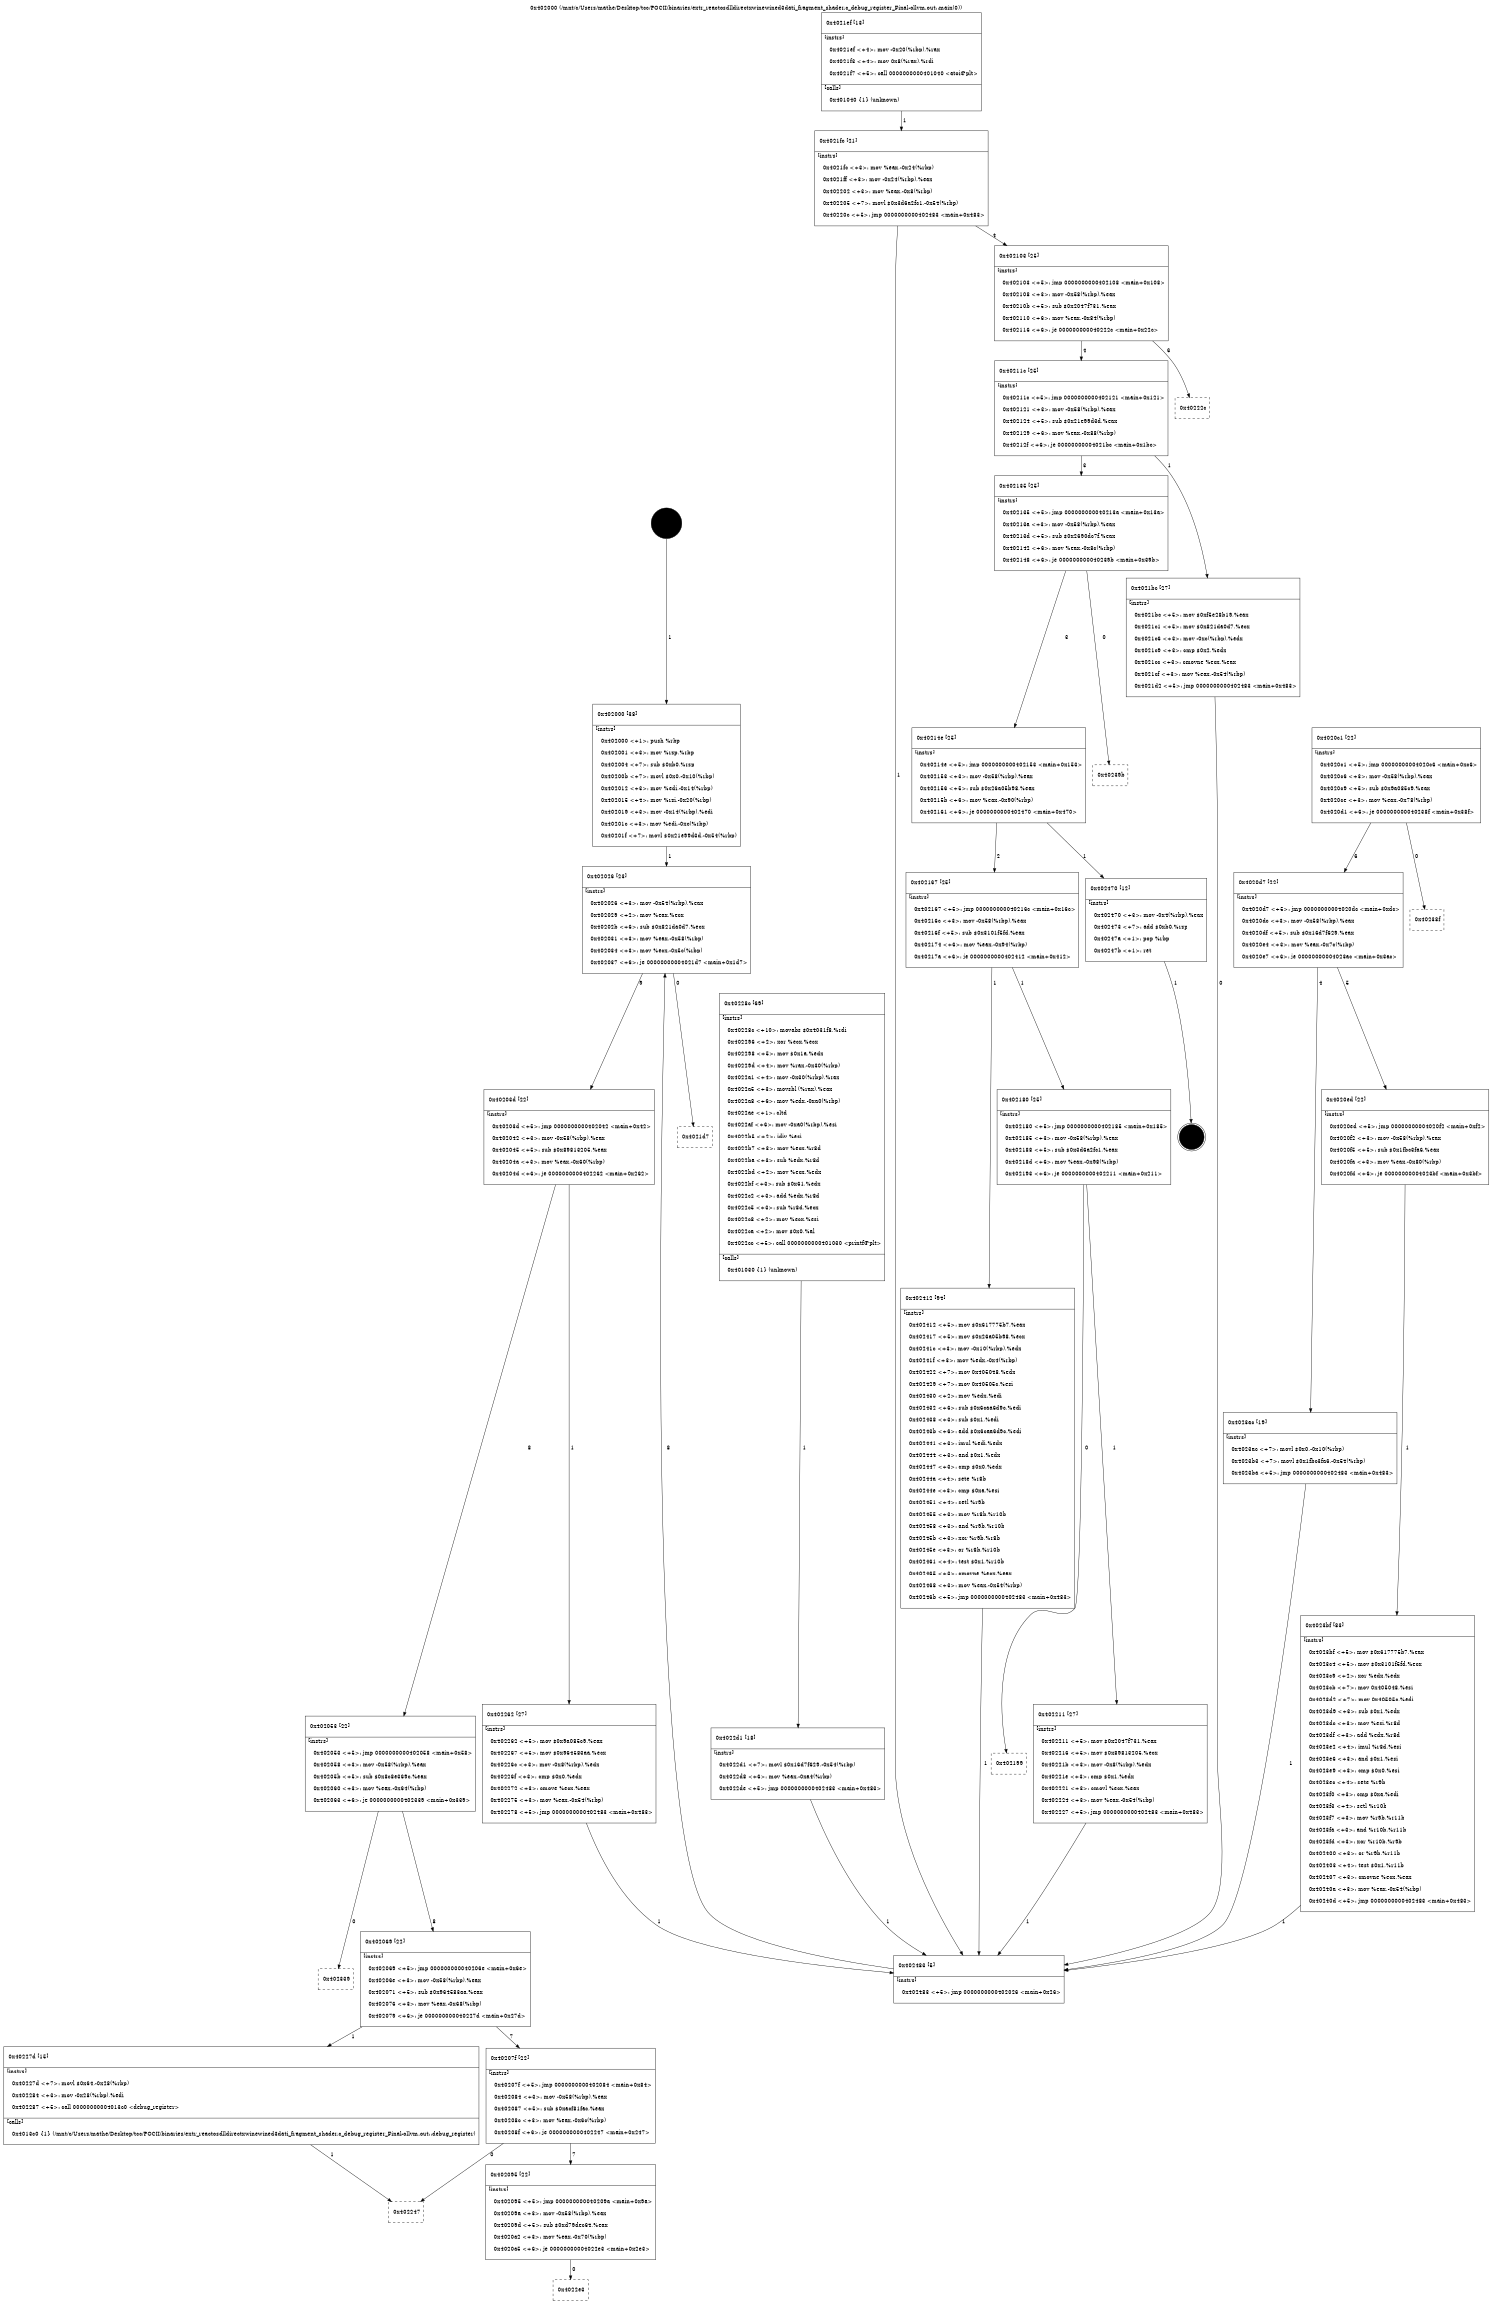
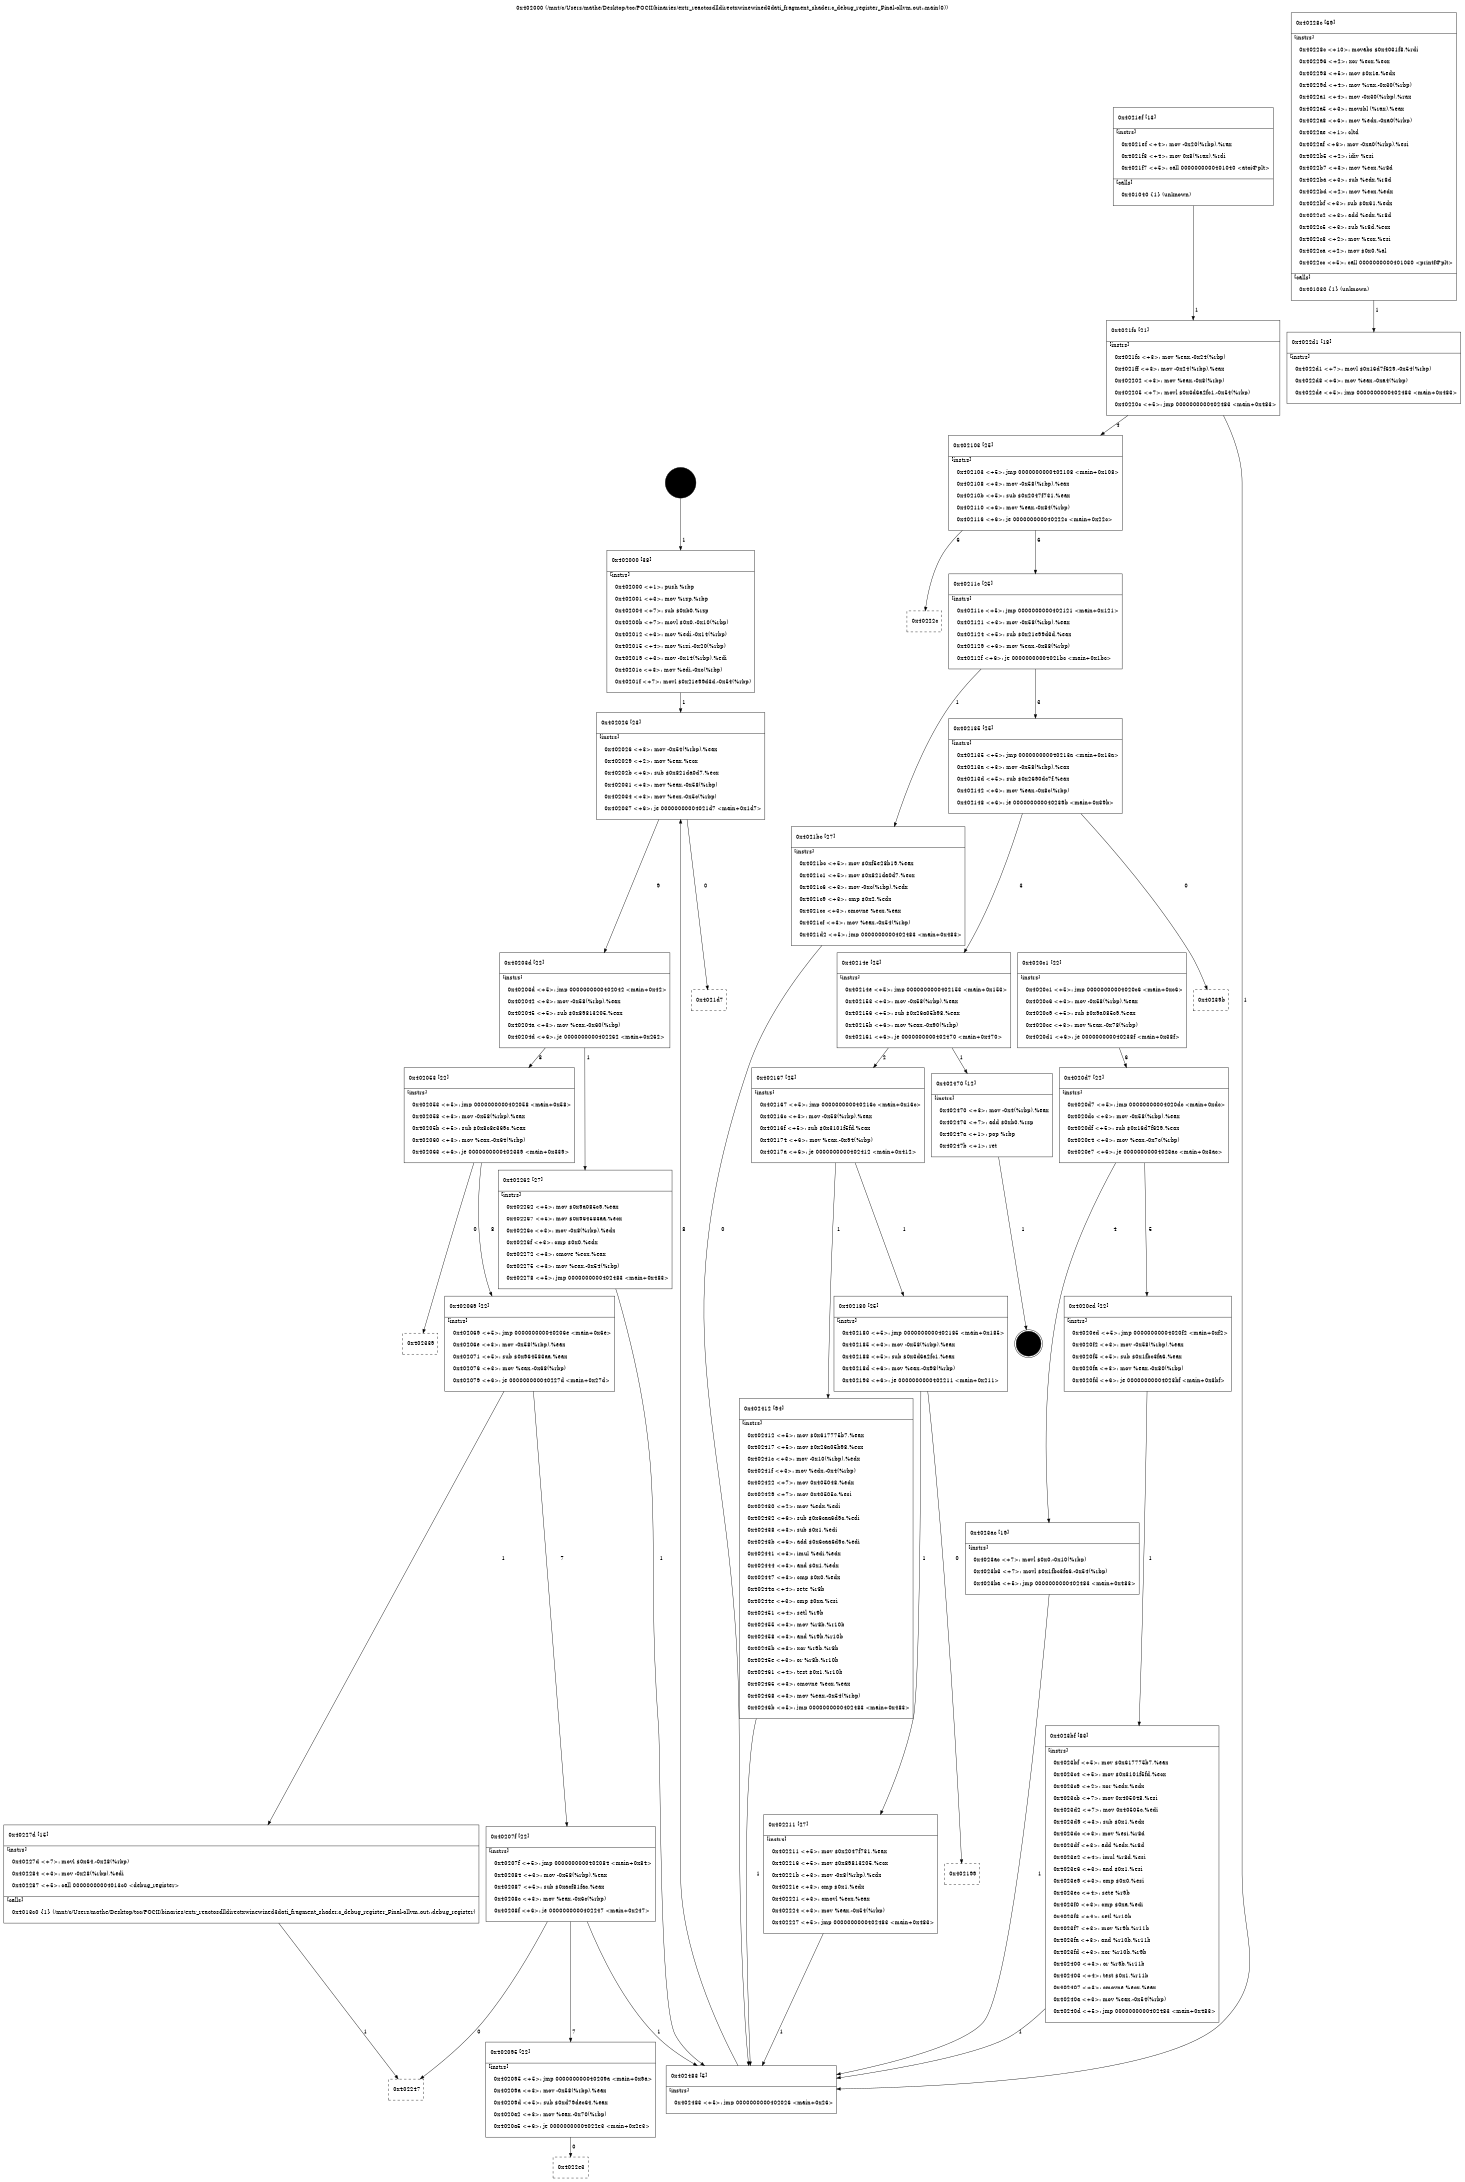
edge "0x402103 [25]" -> "0x40211c [25]": label " 4" -> " 6"
node "0x40238f": removed
edge "0x4022d1 [18]" -> "0x402483 [5]": now "0x40207f [22]" -> "0x402483 [5]"
